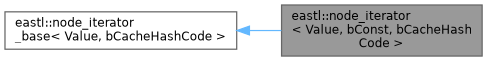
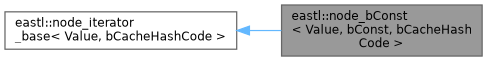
node "eastl::node_iterator < Value, bConst, bCacheHash Code >": label "eastl::node_iterator < Value, bConst, bCacheHash Code >" -> "eastl::node_bConst < Value, bConst, bCacheHash Code >"
